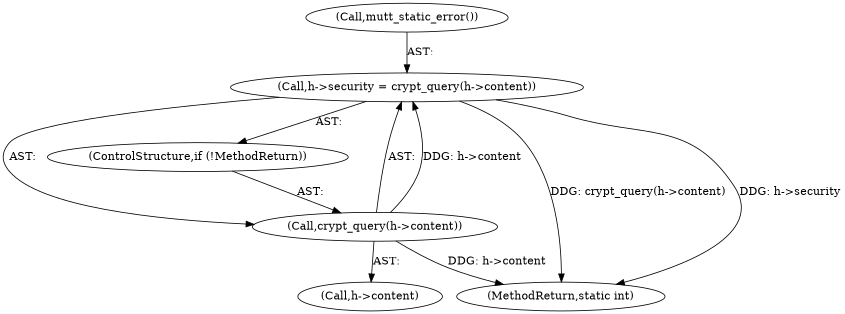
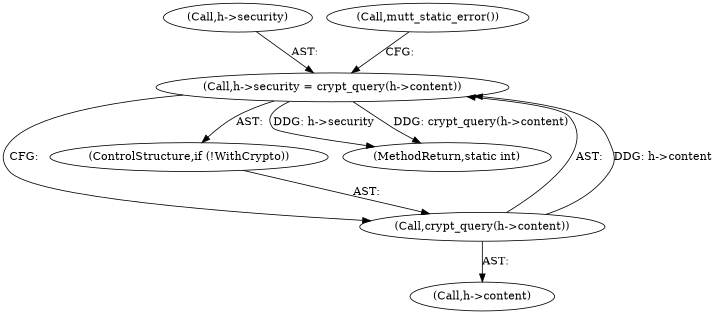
node "(Call,h->security)": added
edge "(Call,mutt_static_error())" -> "(Call,h->security = crypt_query(h->content))": label "AST: " -> "CFG: "
edge "(Call,h->security = crypt_query(h->content))" -> "(Call,crypt_query(h->content))": label "AST: " -> "CFG: "
node "(ControlStructure,if (!MethodReturn))": label "(ControlStructure,if (!MethodReturn))" -> "(ControlStructure,if (!WithCrypto))"
edge "(Call,crypt_query(h->content))" -> "(MethodReturn,static int)": removed, label "DDG: h->content"
